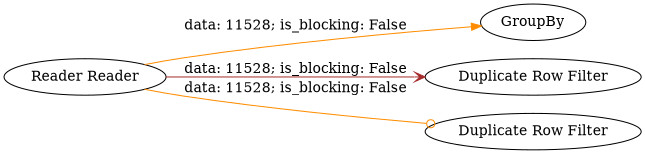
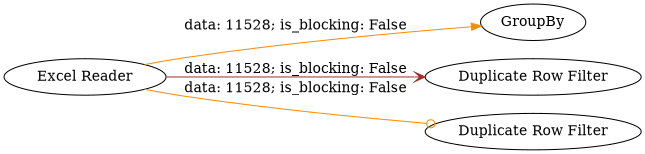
node "Reader Reader": label "Reader Reader" -> "Excel Reader"
